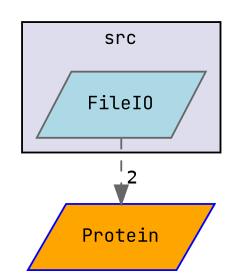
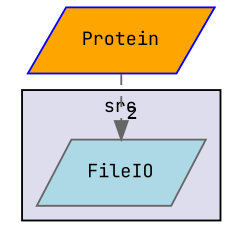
edge "FileIO" -> "Protein": reversed
